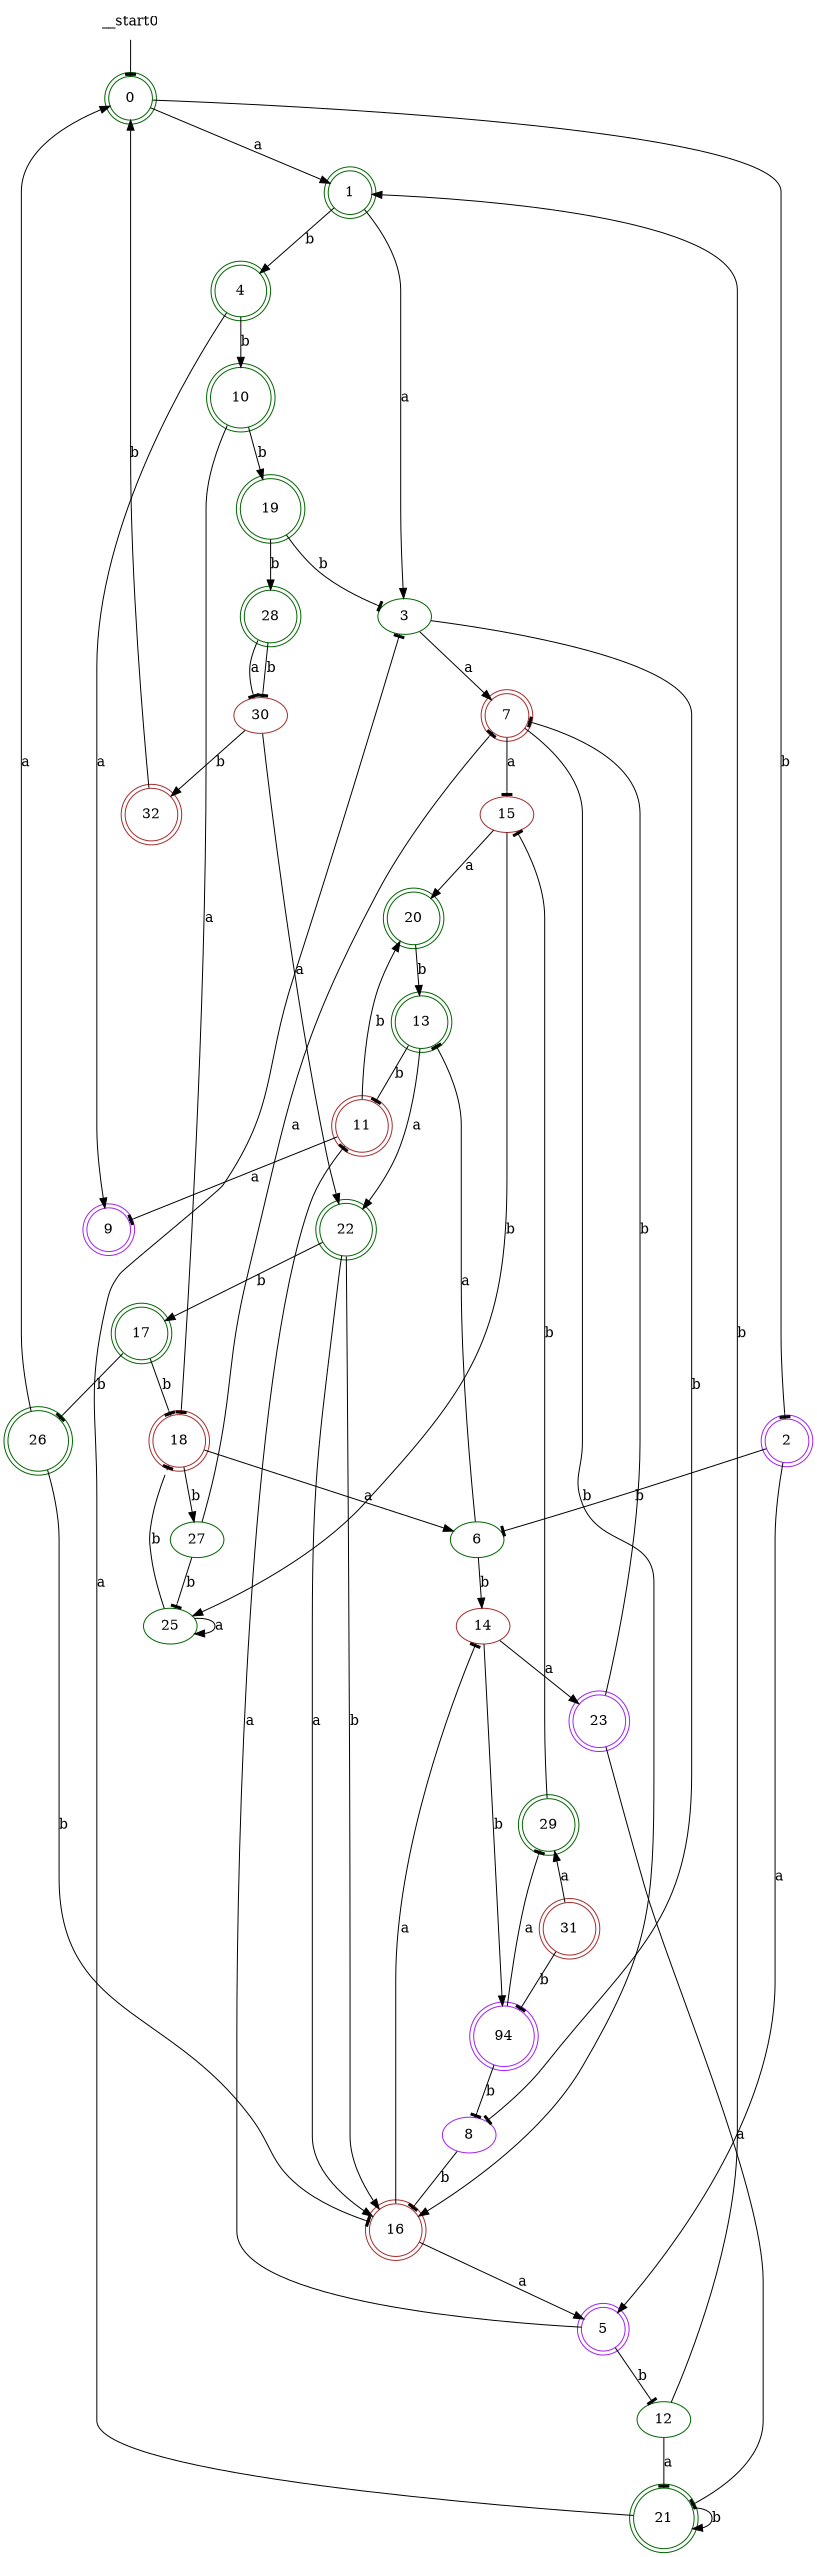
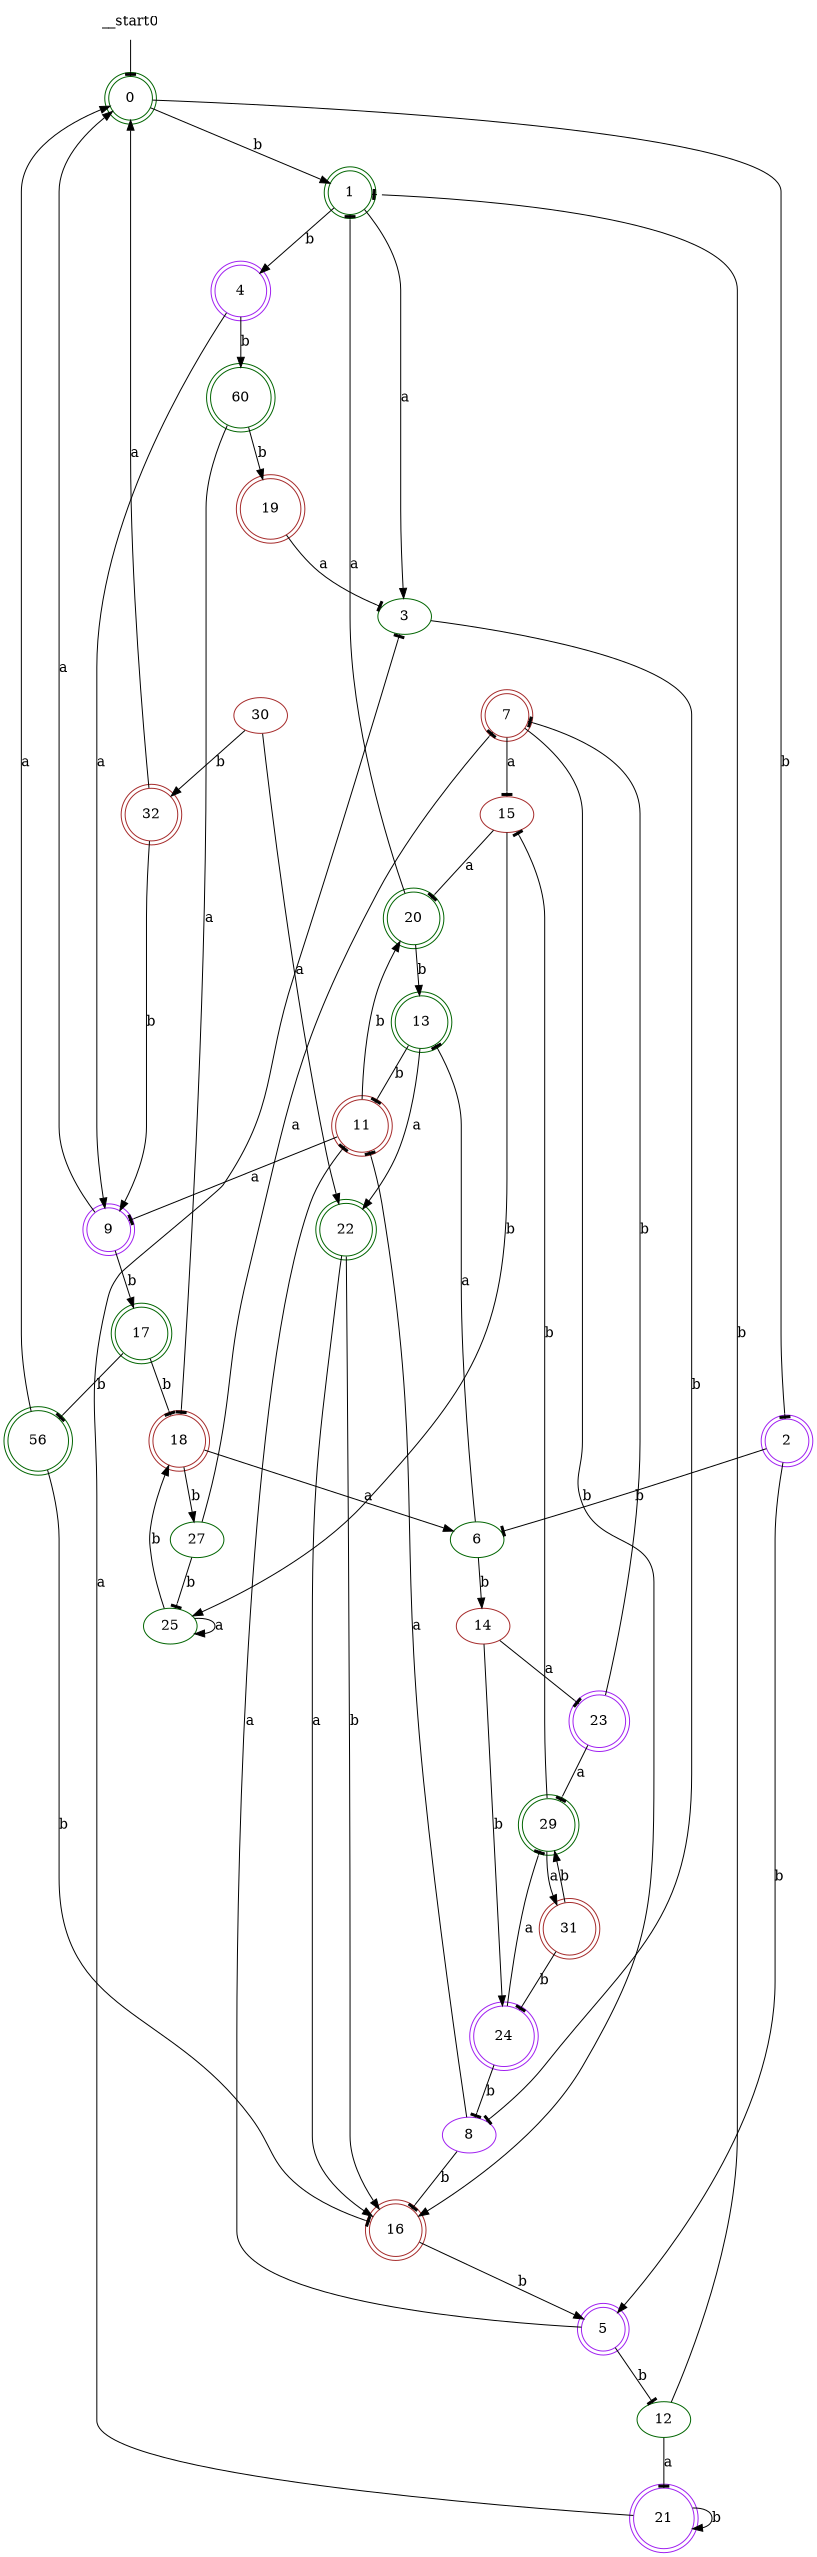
edge "0" -> "1": label "a" -> "b"
node "4": color darkgreen -> purple
node "10": label "10" -> "60"
edge "32" -> "0": label "b" -> "a"
node "19": color darkgreen -> brown
edge "20" -> "1": added, label "a"
edge "19" -> "3": label "b" -> "a"
node "28": removed
edge "9" -> "0": added, label "a"
edge "3" -> "7": removed, label "a"
edge "15" -> "20": arrowhead normal -> tee
edge "32" -> "9": added, label "b"
edge "12" -> "1": arrowhead normal -> tee
edge "22" -> "17": now "9" -> "17"
node "26": label "26" -> "56"
edge "25" -> "18": arrowhead tee -> normal
edge "8" -> "11": added, label "a"
edge "14" -> "23": arrowhead normal -> tee
edge "29" -> "31": added, label "a"
edge "31" -> "29": label "a" -> "b"
edge "2" -> "5": label "a" -> "b"
edge "16" -> "14": removed, label "a"
node "94": label "94" -> "24"
edge "23" -> "21": now "23" -> "29"
edge "16" -> "5": label "a" -> "b"
node "21": color darkgreen -> purple
